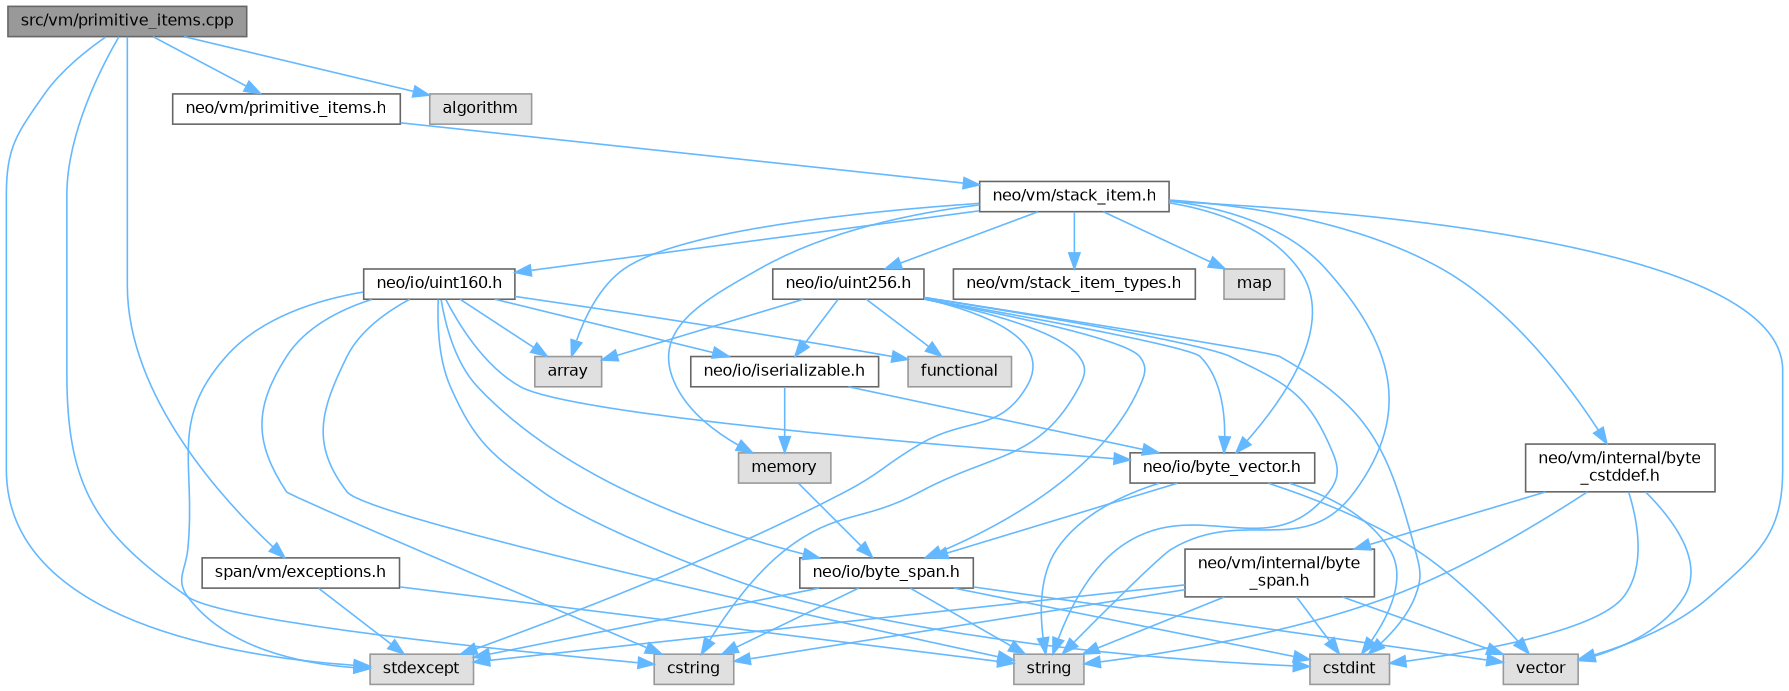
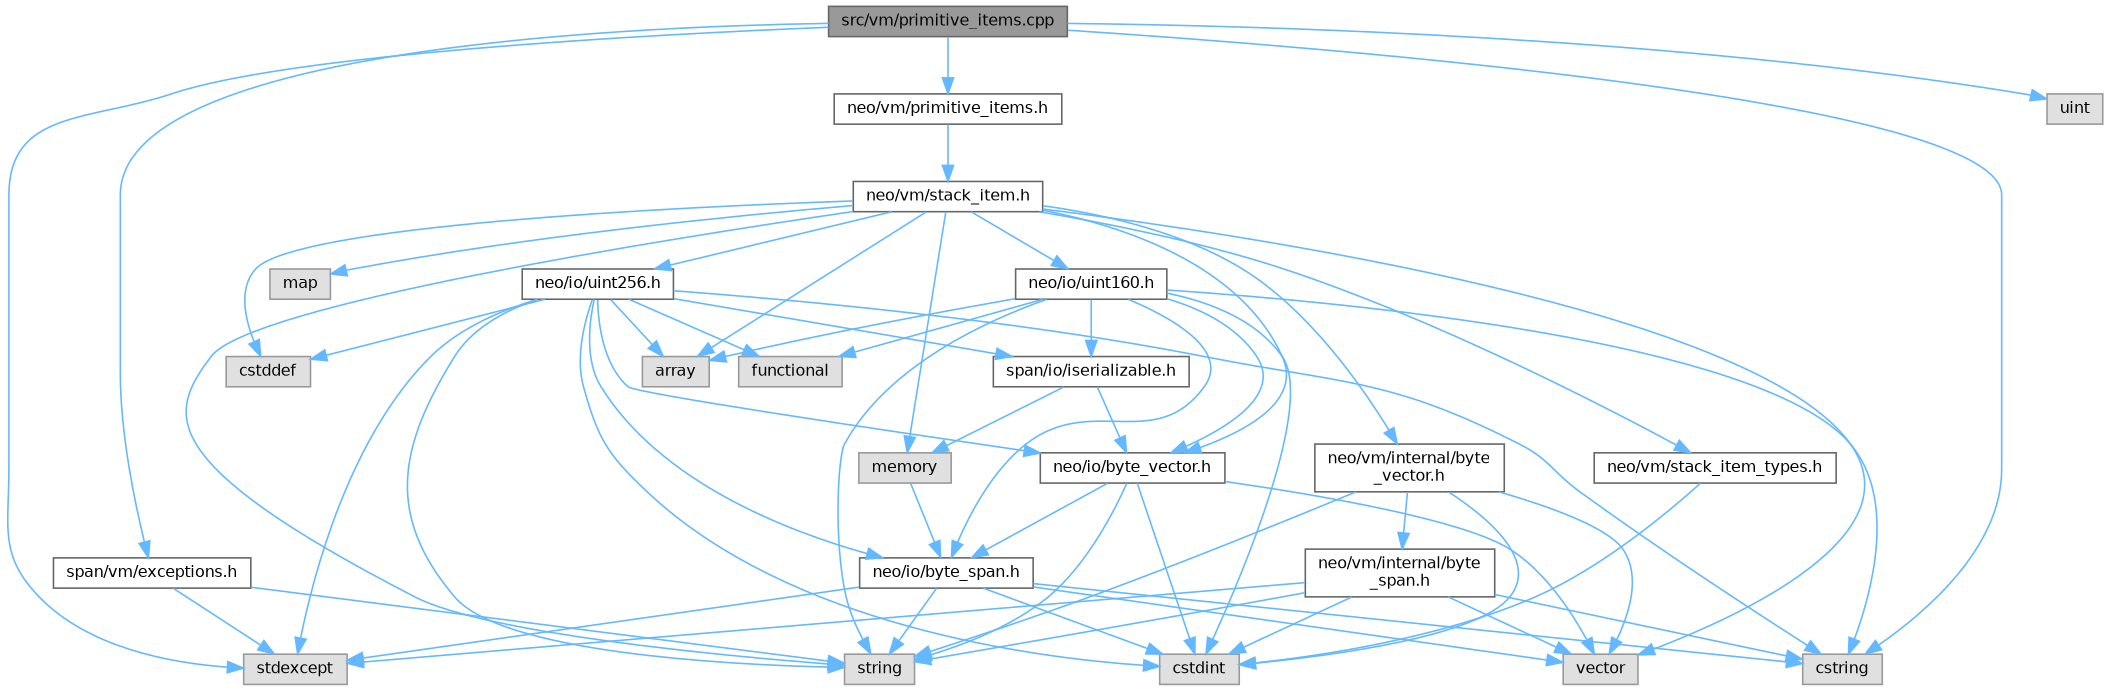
node "algorithm": label "algorithm" -> "uint"
node "cstddef": added
node "neo/io/iserializable.h": label "neo/io/iserializable.h" -> "span/io/iserializable.h"
node "neo/vm/internal/byte _cstddef.h": label "neo/vm/internal/byte _cstddef.h" -> "neo/vm/internal/byte _vector.h"
edge "neo/io/uint160.h" -> "stdexcept": removed
edge "neo/vm/stack_item_types.h" -> "cstdint": added
